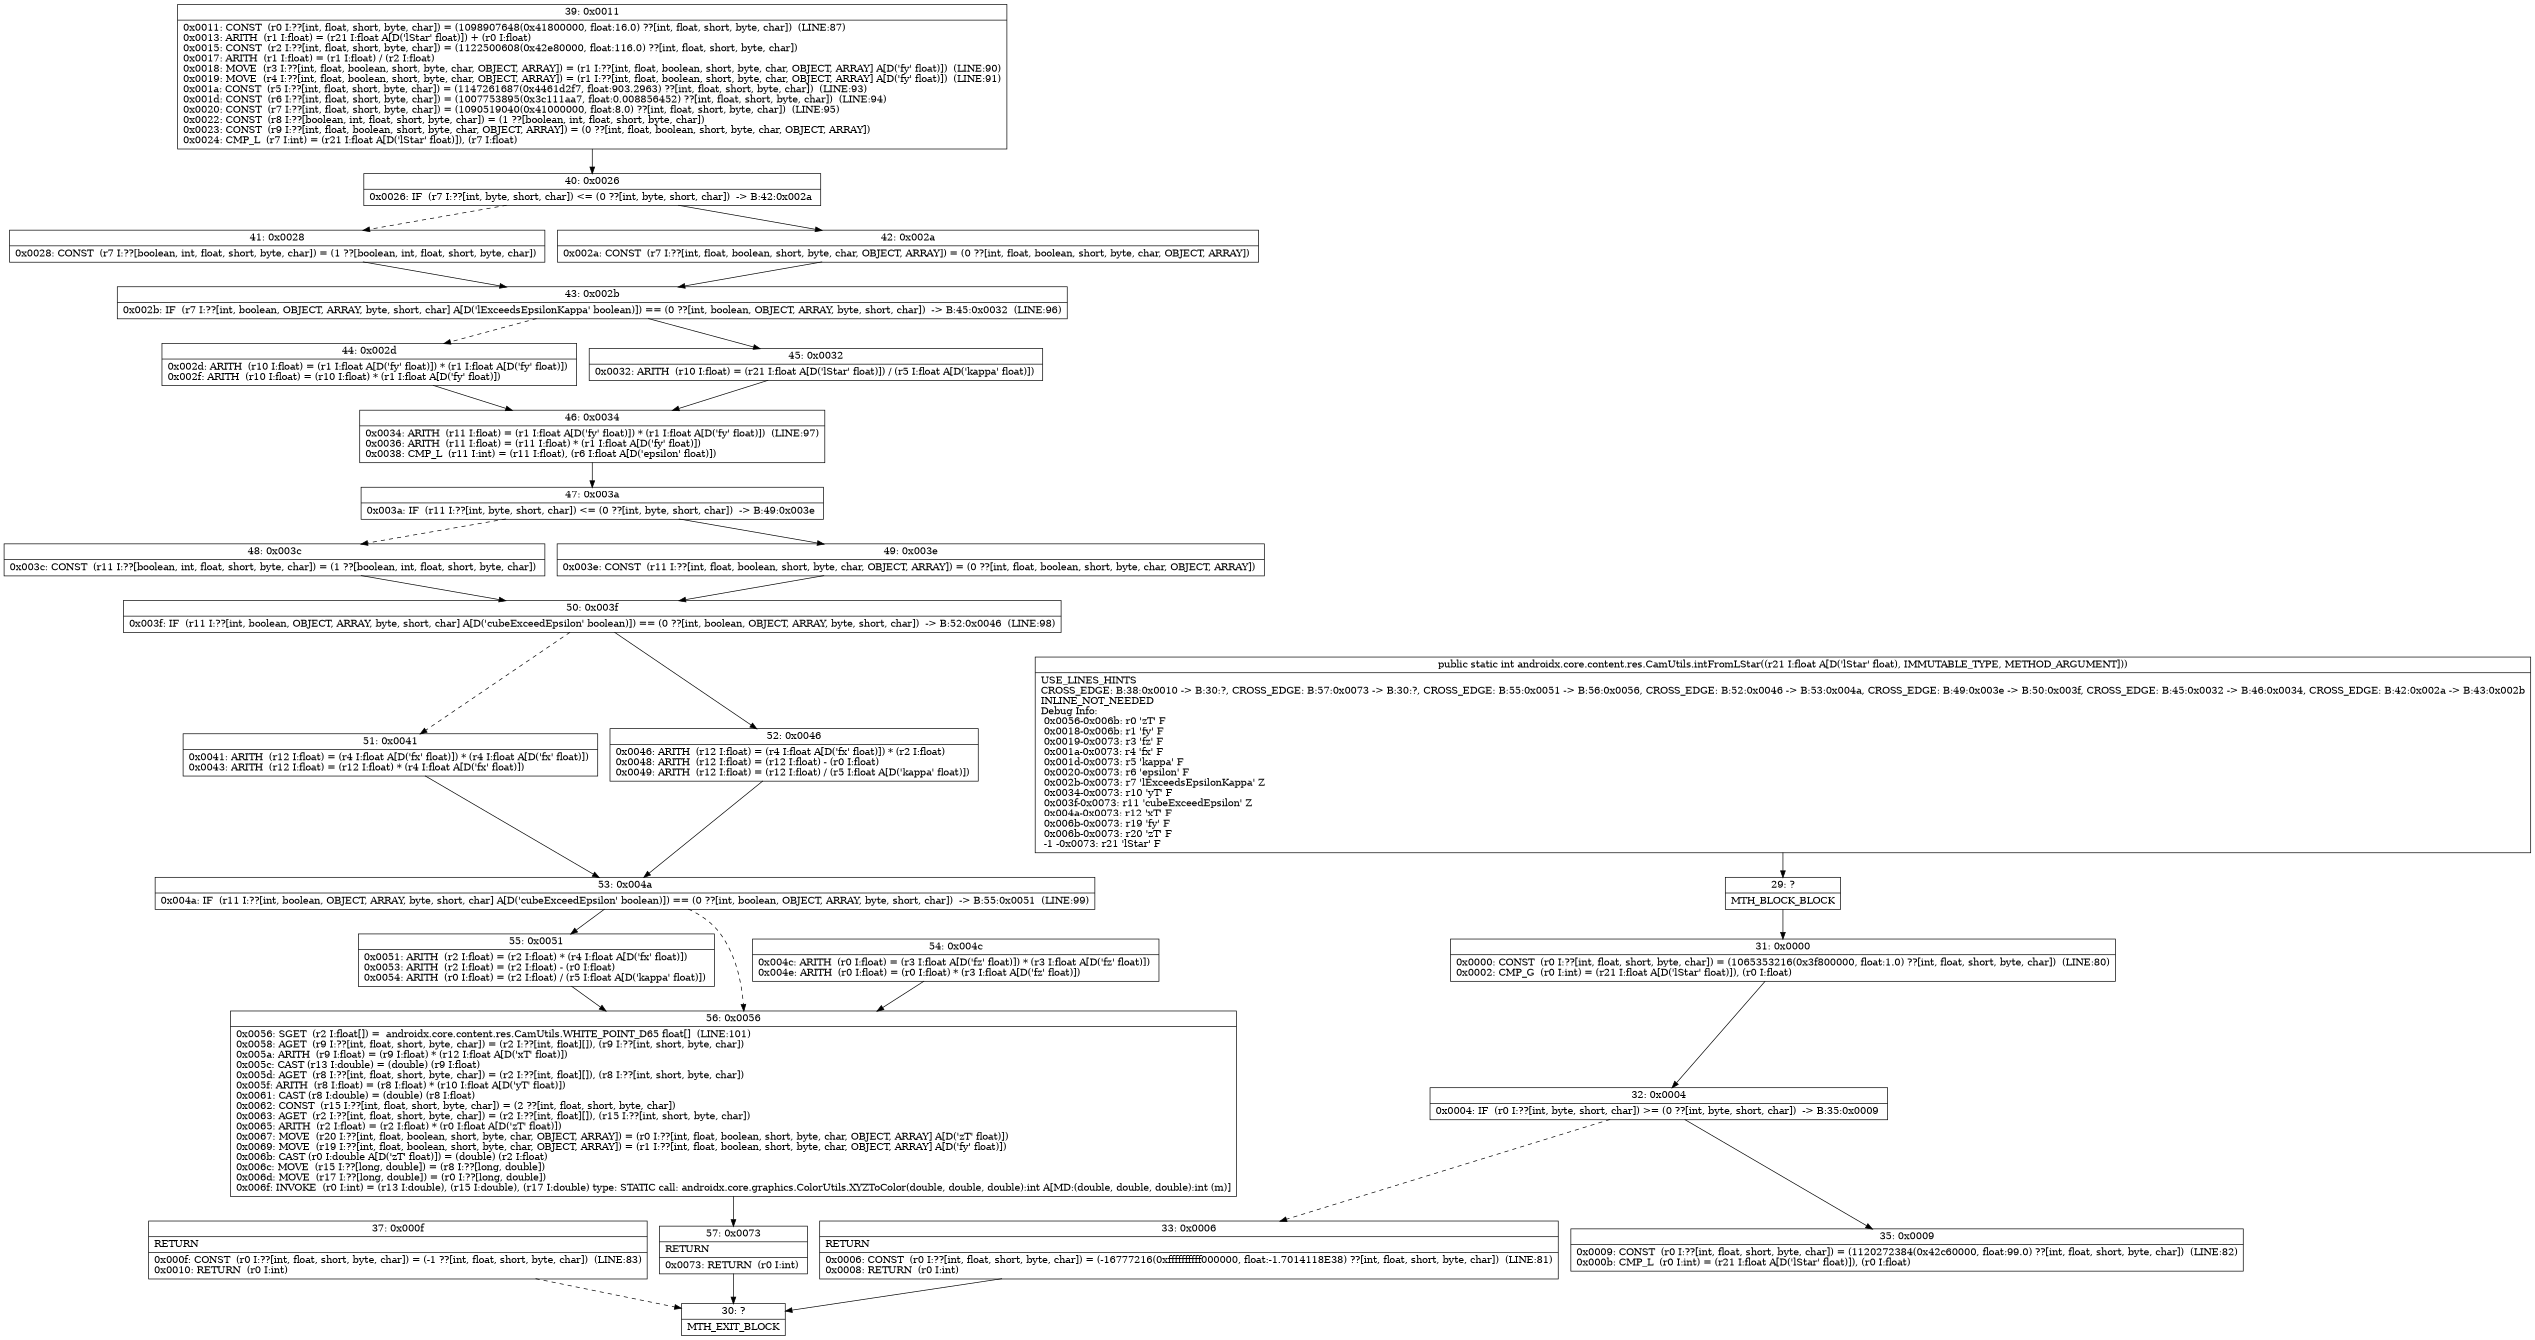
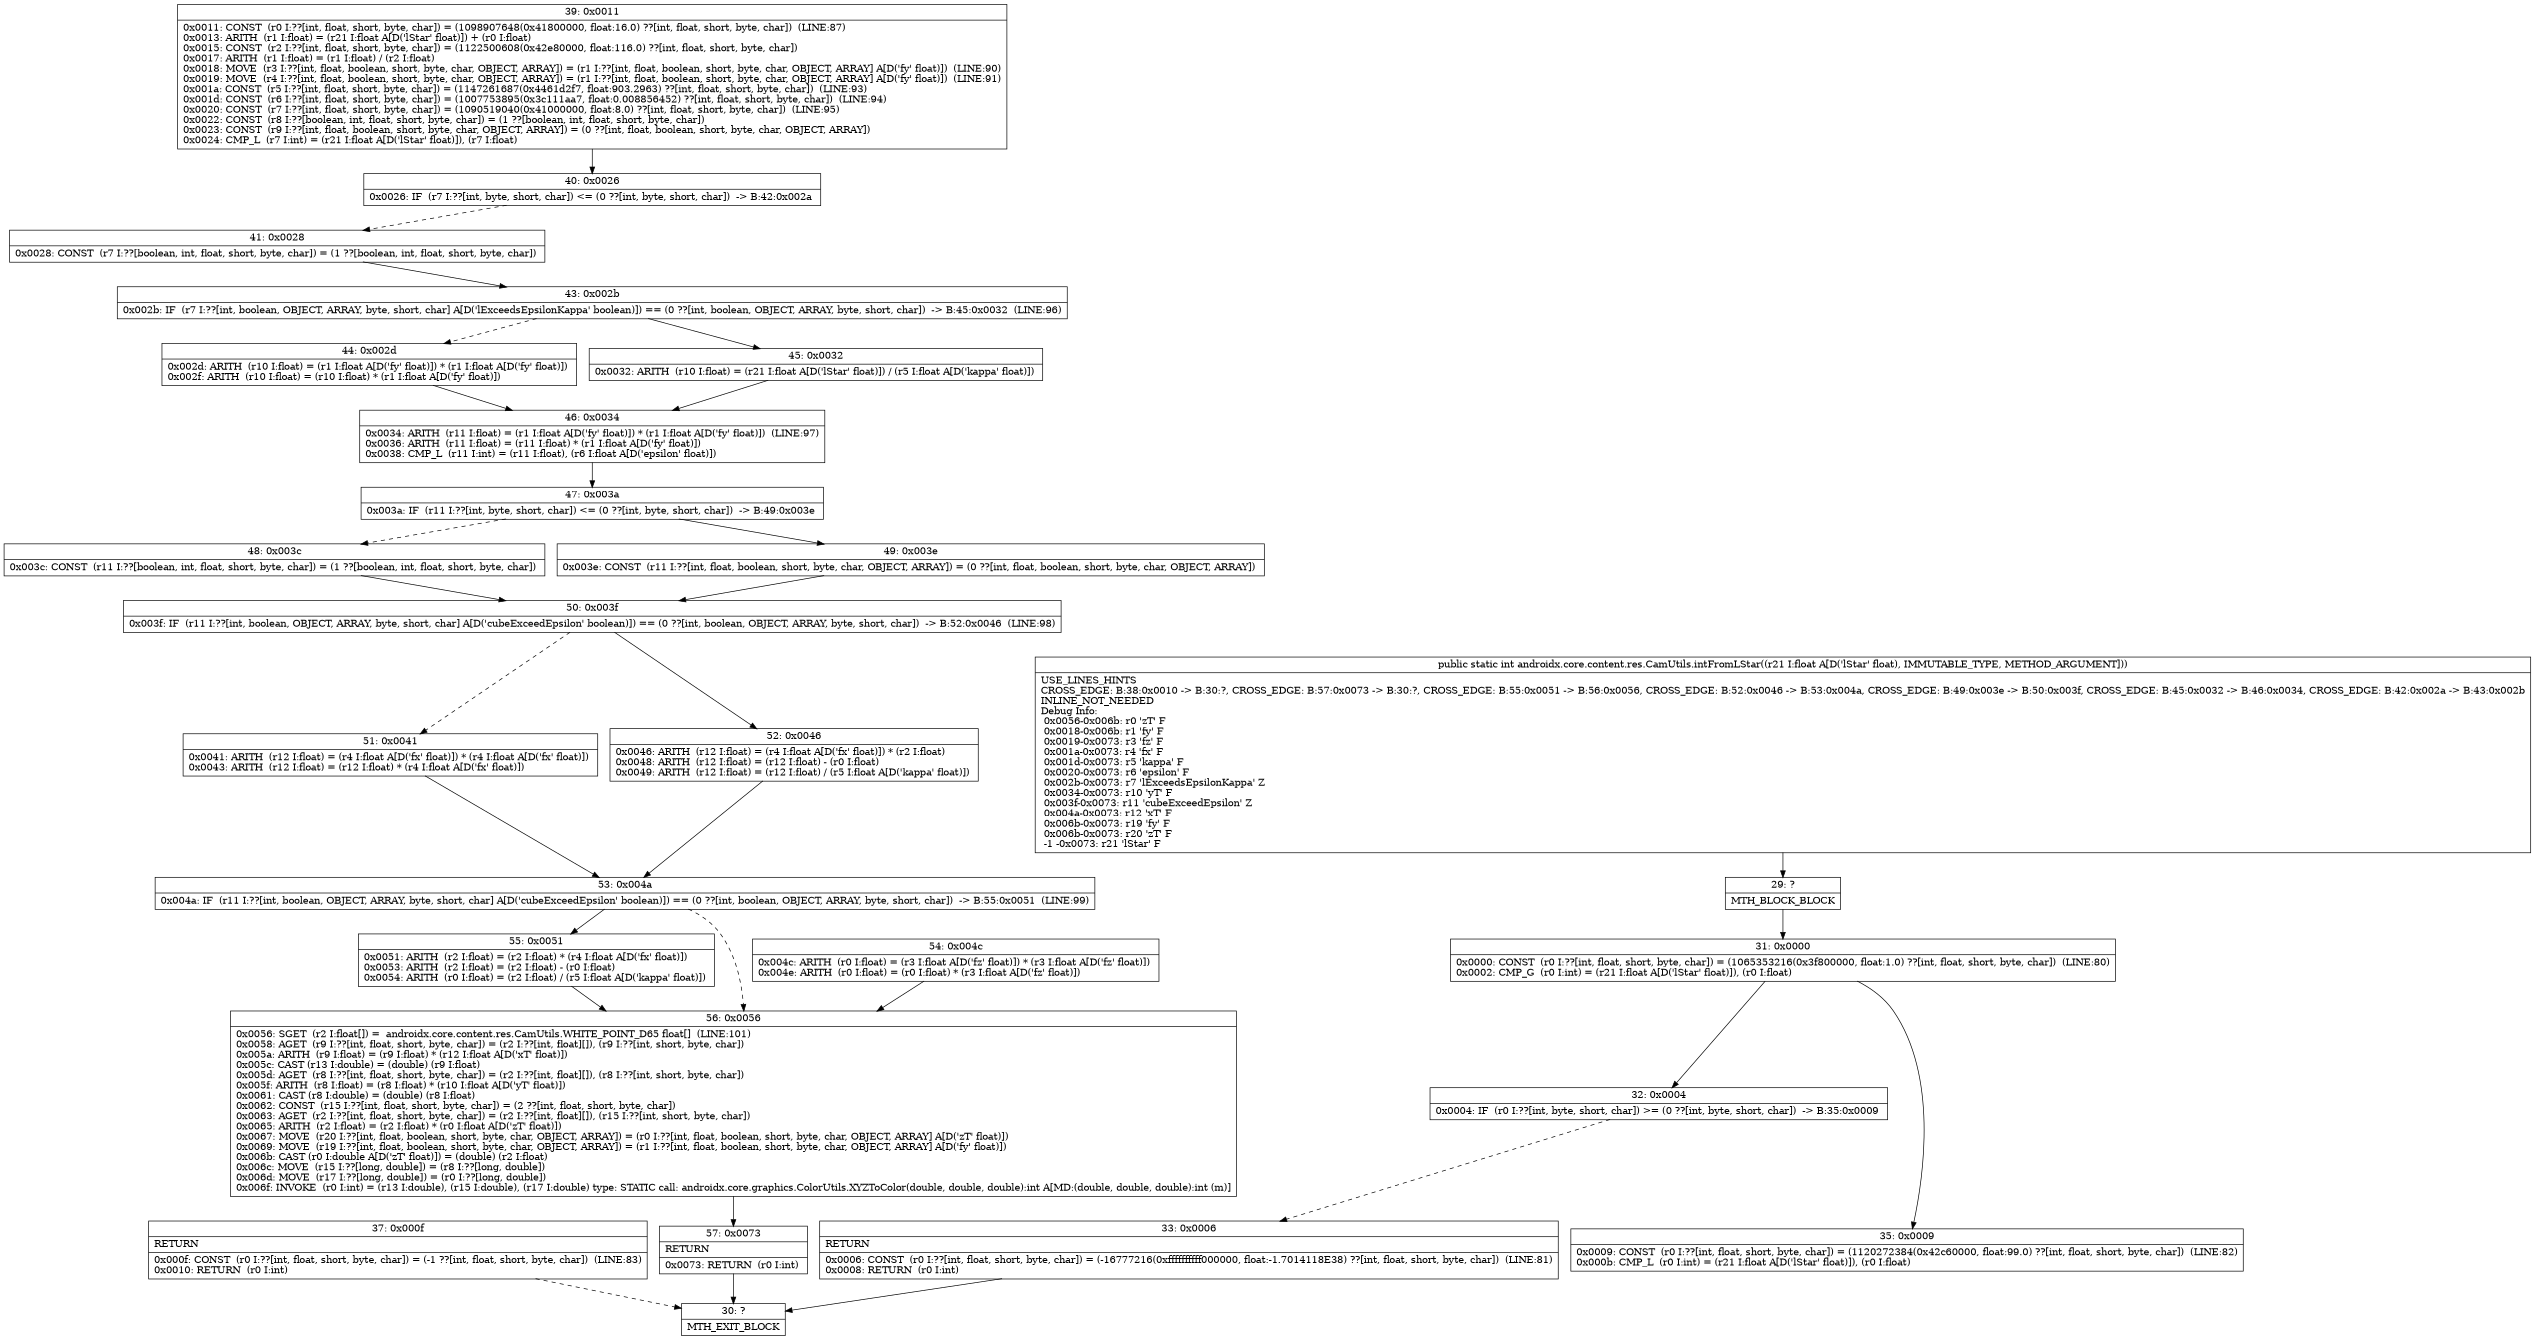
node "42: 0x002a": removed
edge "32: 0x0004" -> "35: 0x0009": now "31: 0x0000" -> "35: 0x0009"
